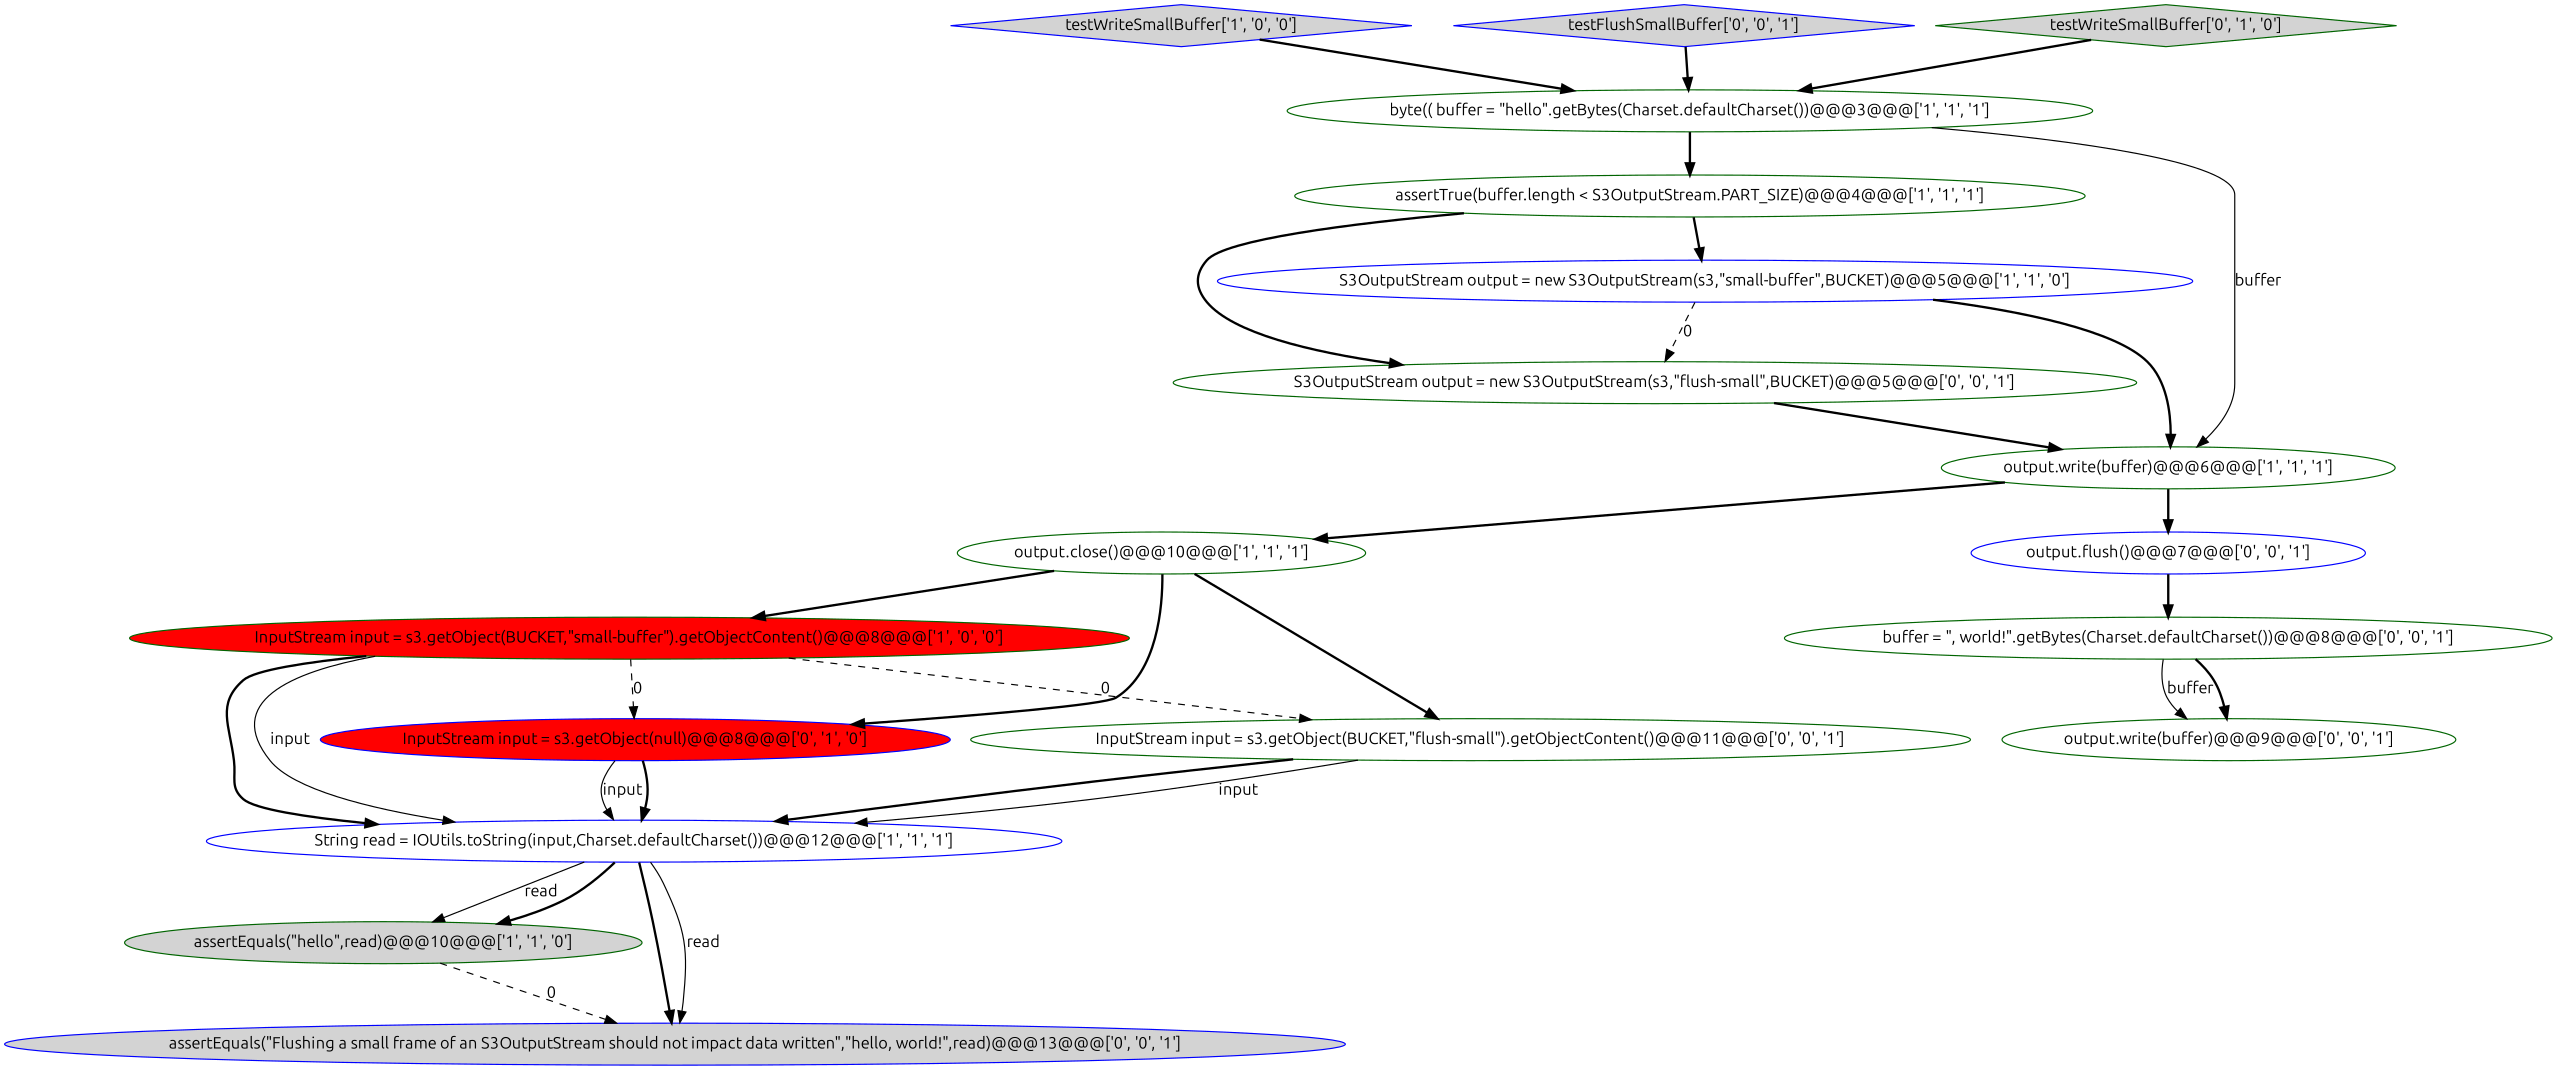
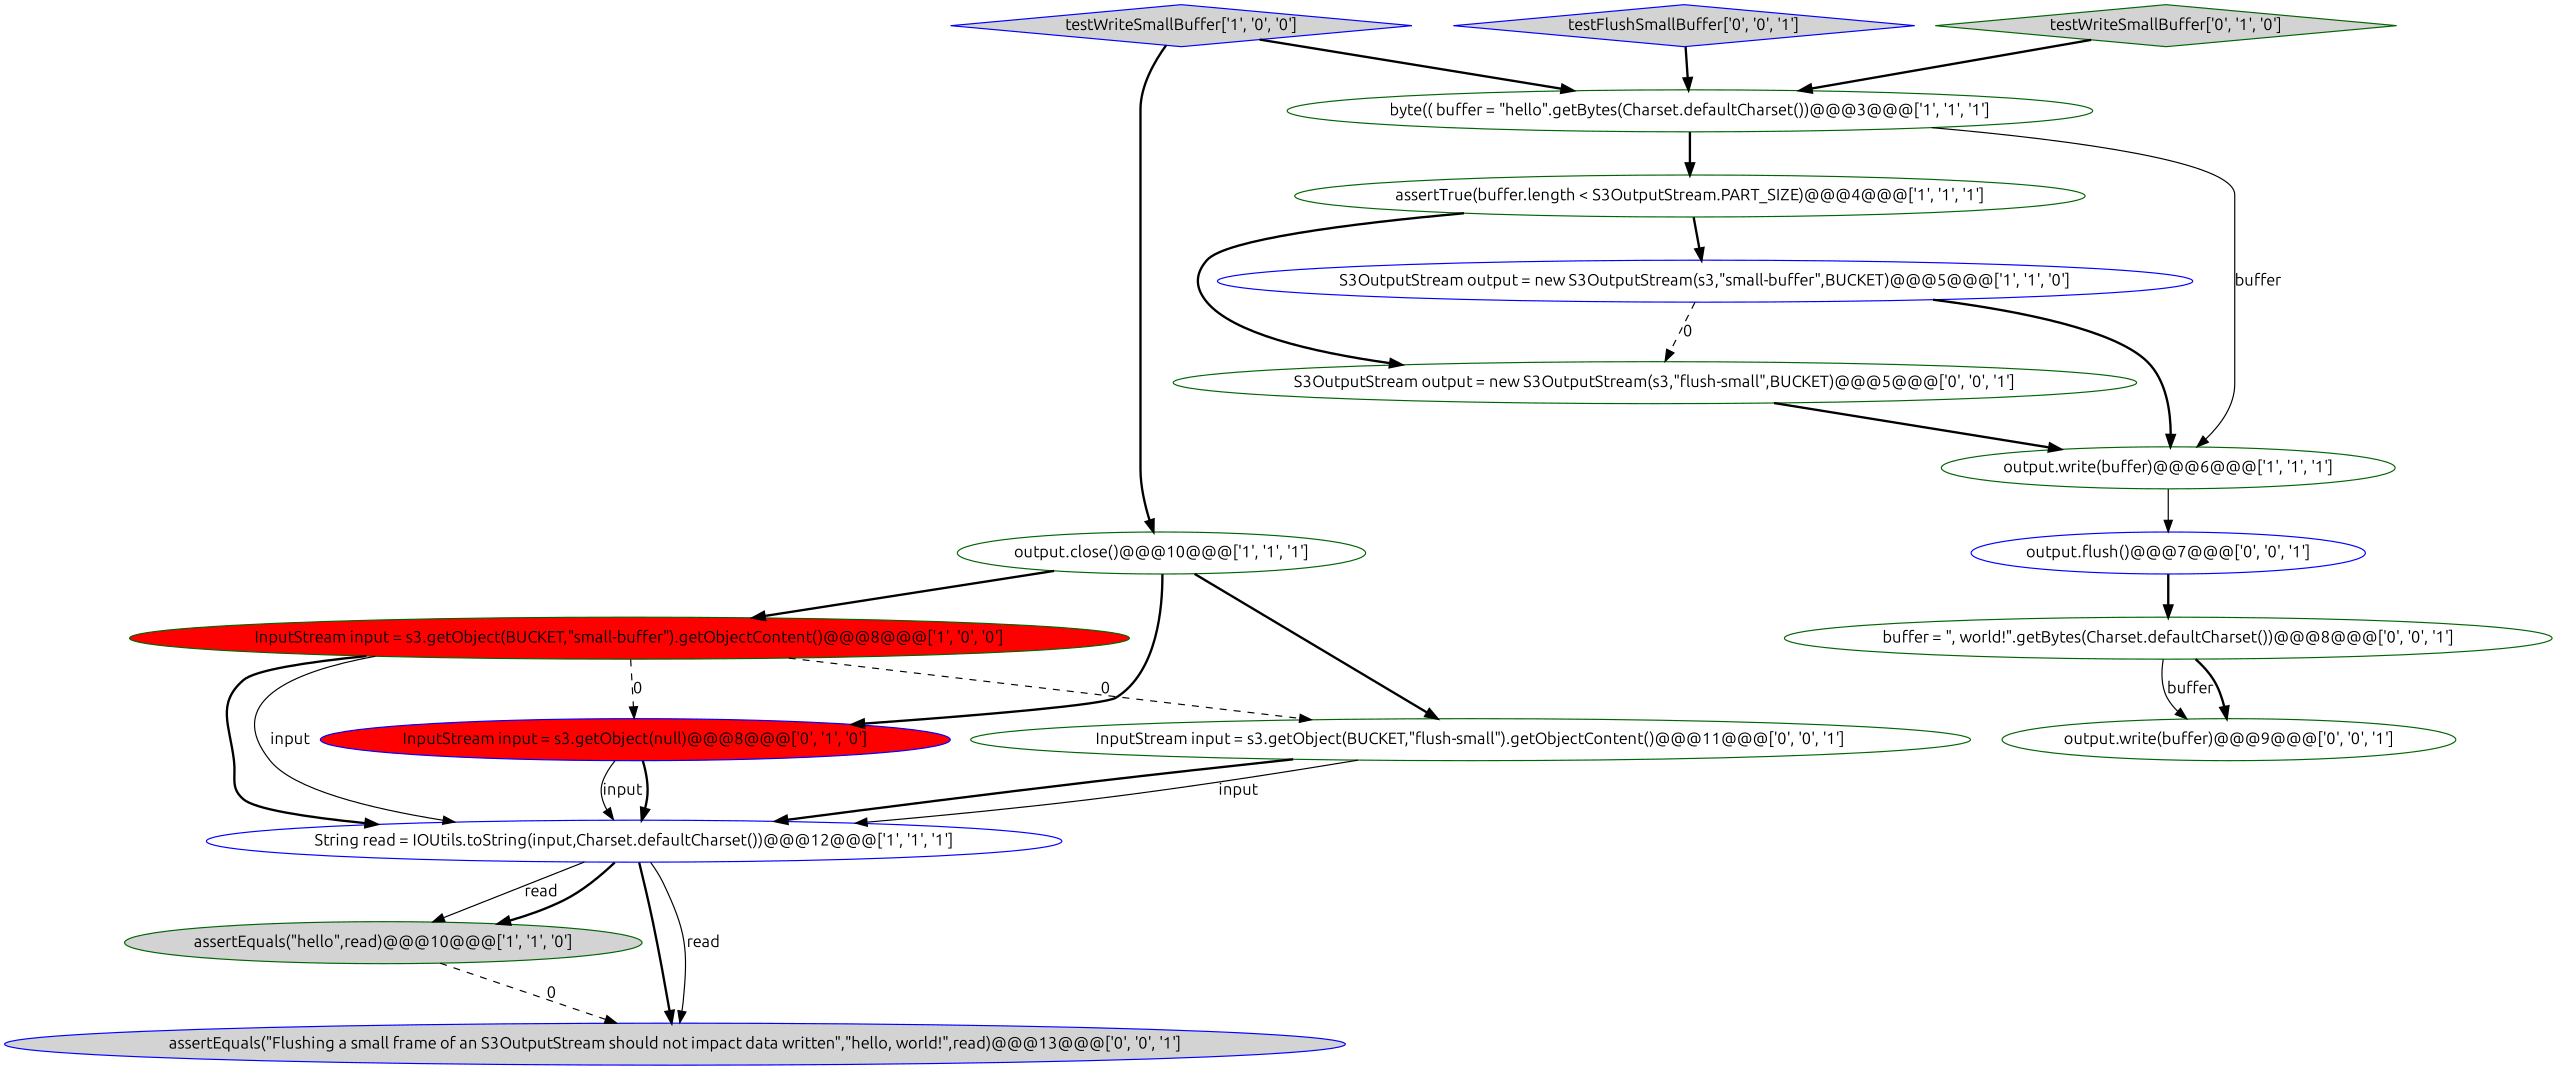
edge "output.write(buffer)@@@6@@@['1', '1', '1']" -> "output.flush()@@@7@@@['0', '0', '1']": style bold -> solid
edge "output.write(buffer)@@@6@@@['1', '1', '1']" -> "output.close()@@@10@@@['1', '1', '1']": now "testWriteSmallBuffer['1', '0', '0']" -> "output.close()@@@10@@@['1', '1', '1']"
